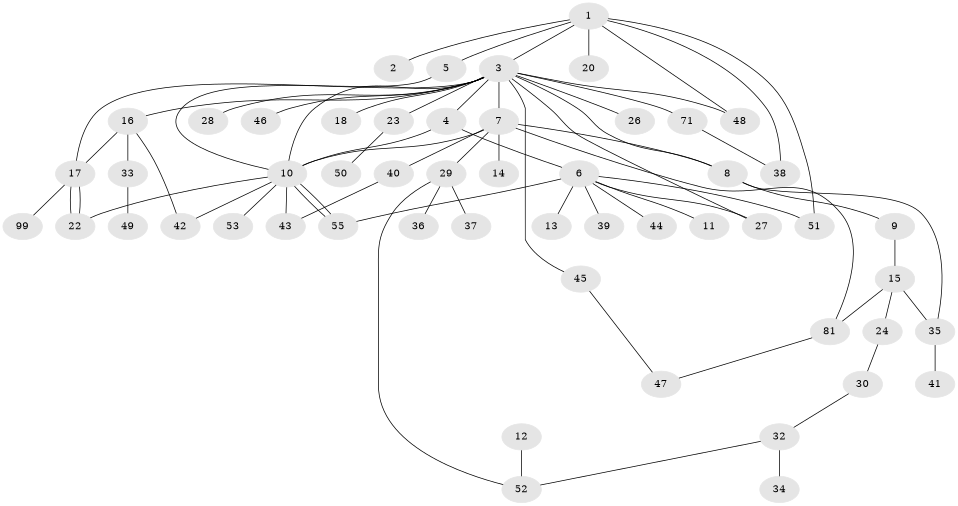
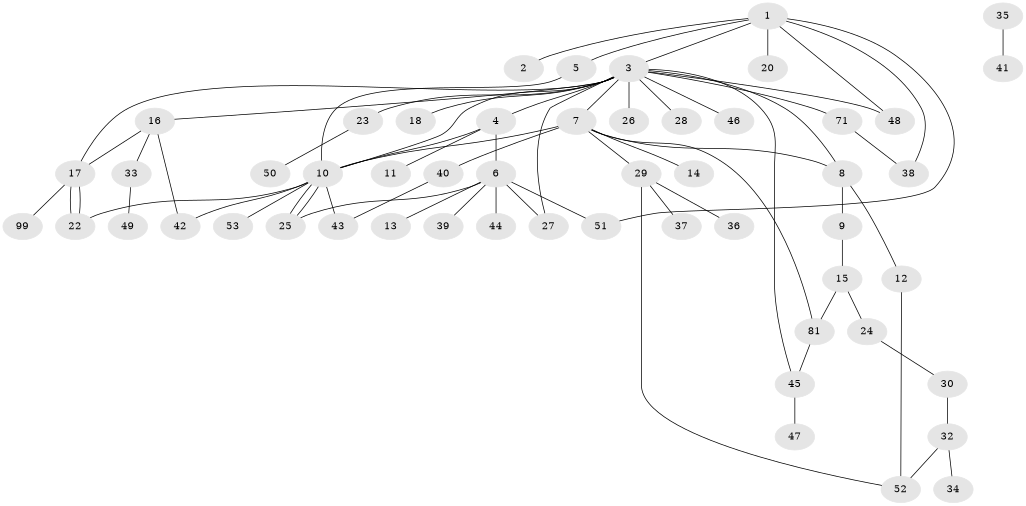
edge "8" -- "35": now "8" -- "12"
edge "6" -- "11": now "4" -- "11"
node "55": label "55" -> "25"
edge "15" -- "35": removed
edge "81" -- "47": now "81" -- "45"
